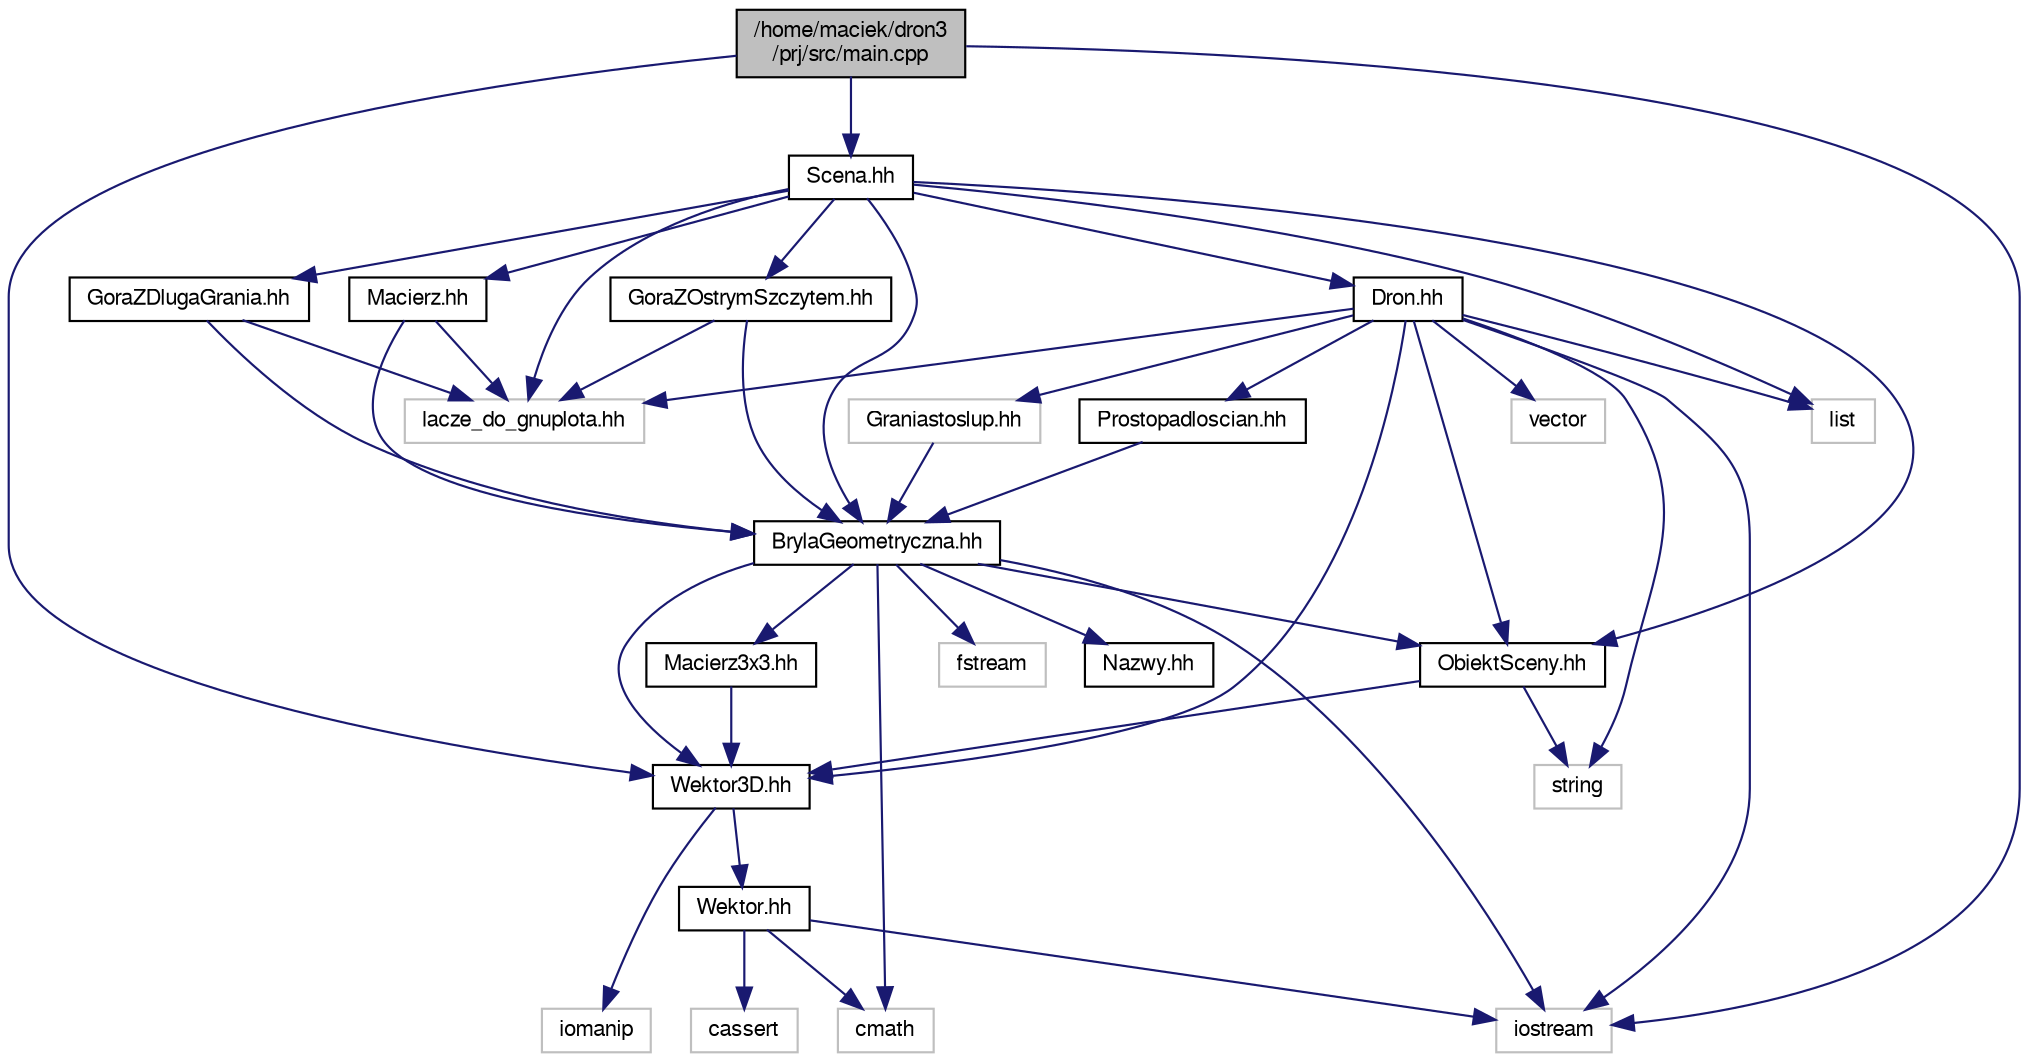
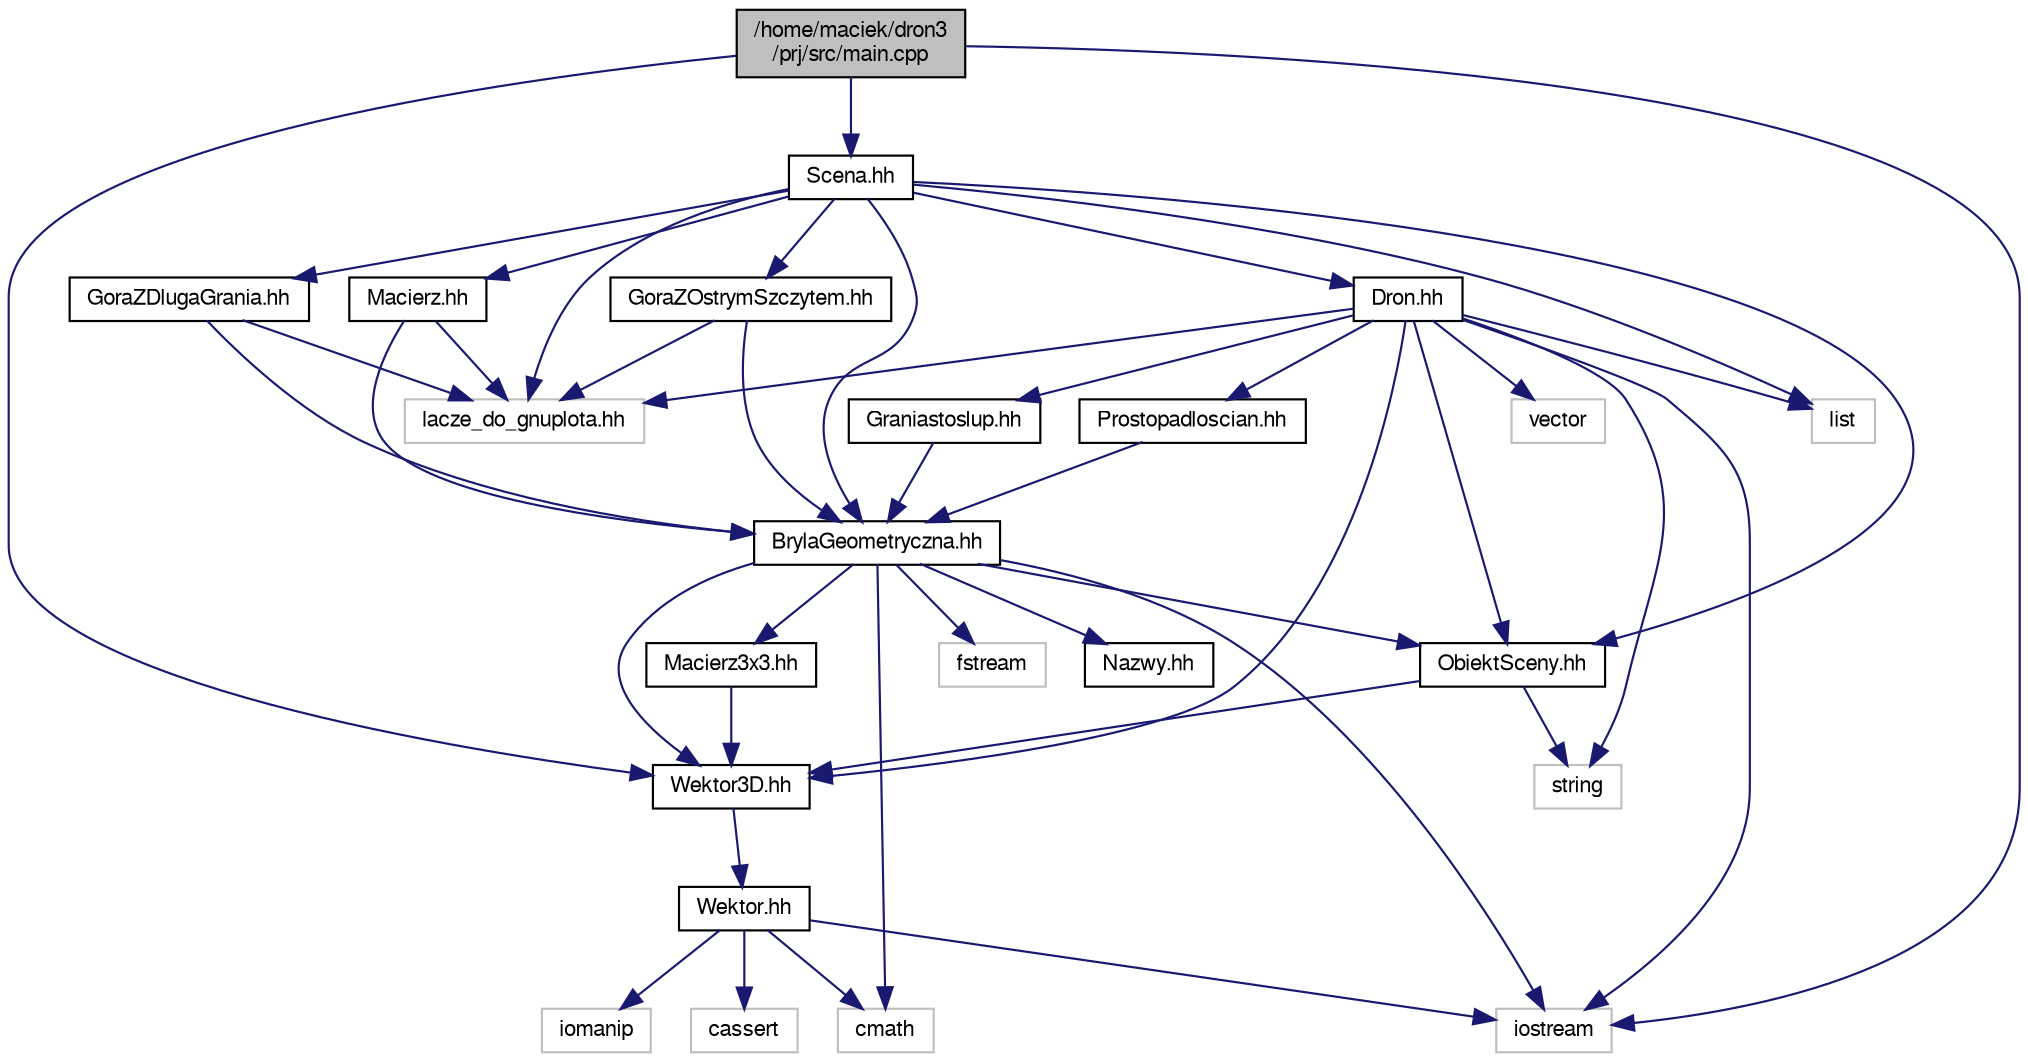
node "Graniastoslup.hh": color grey75 -> black
edge "Wektor3D.hh" -> "iomanip": now "Wektor.hh" -> "iomanip"
